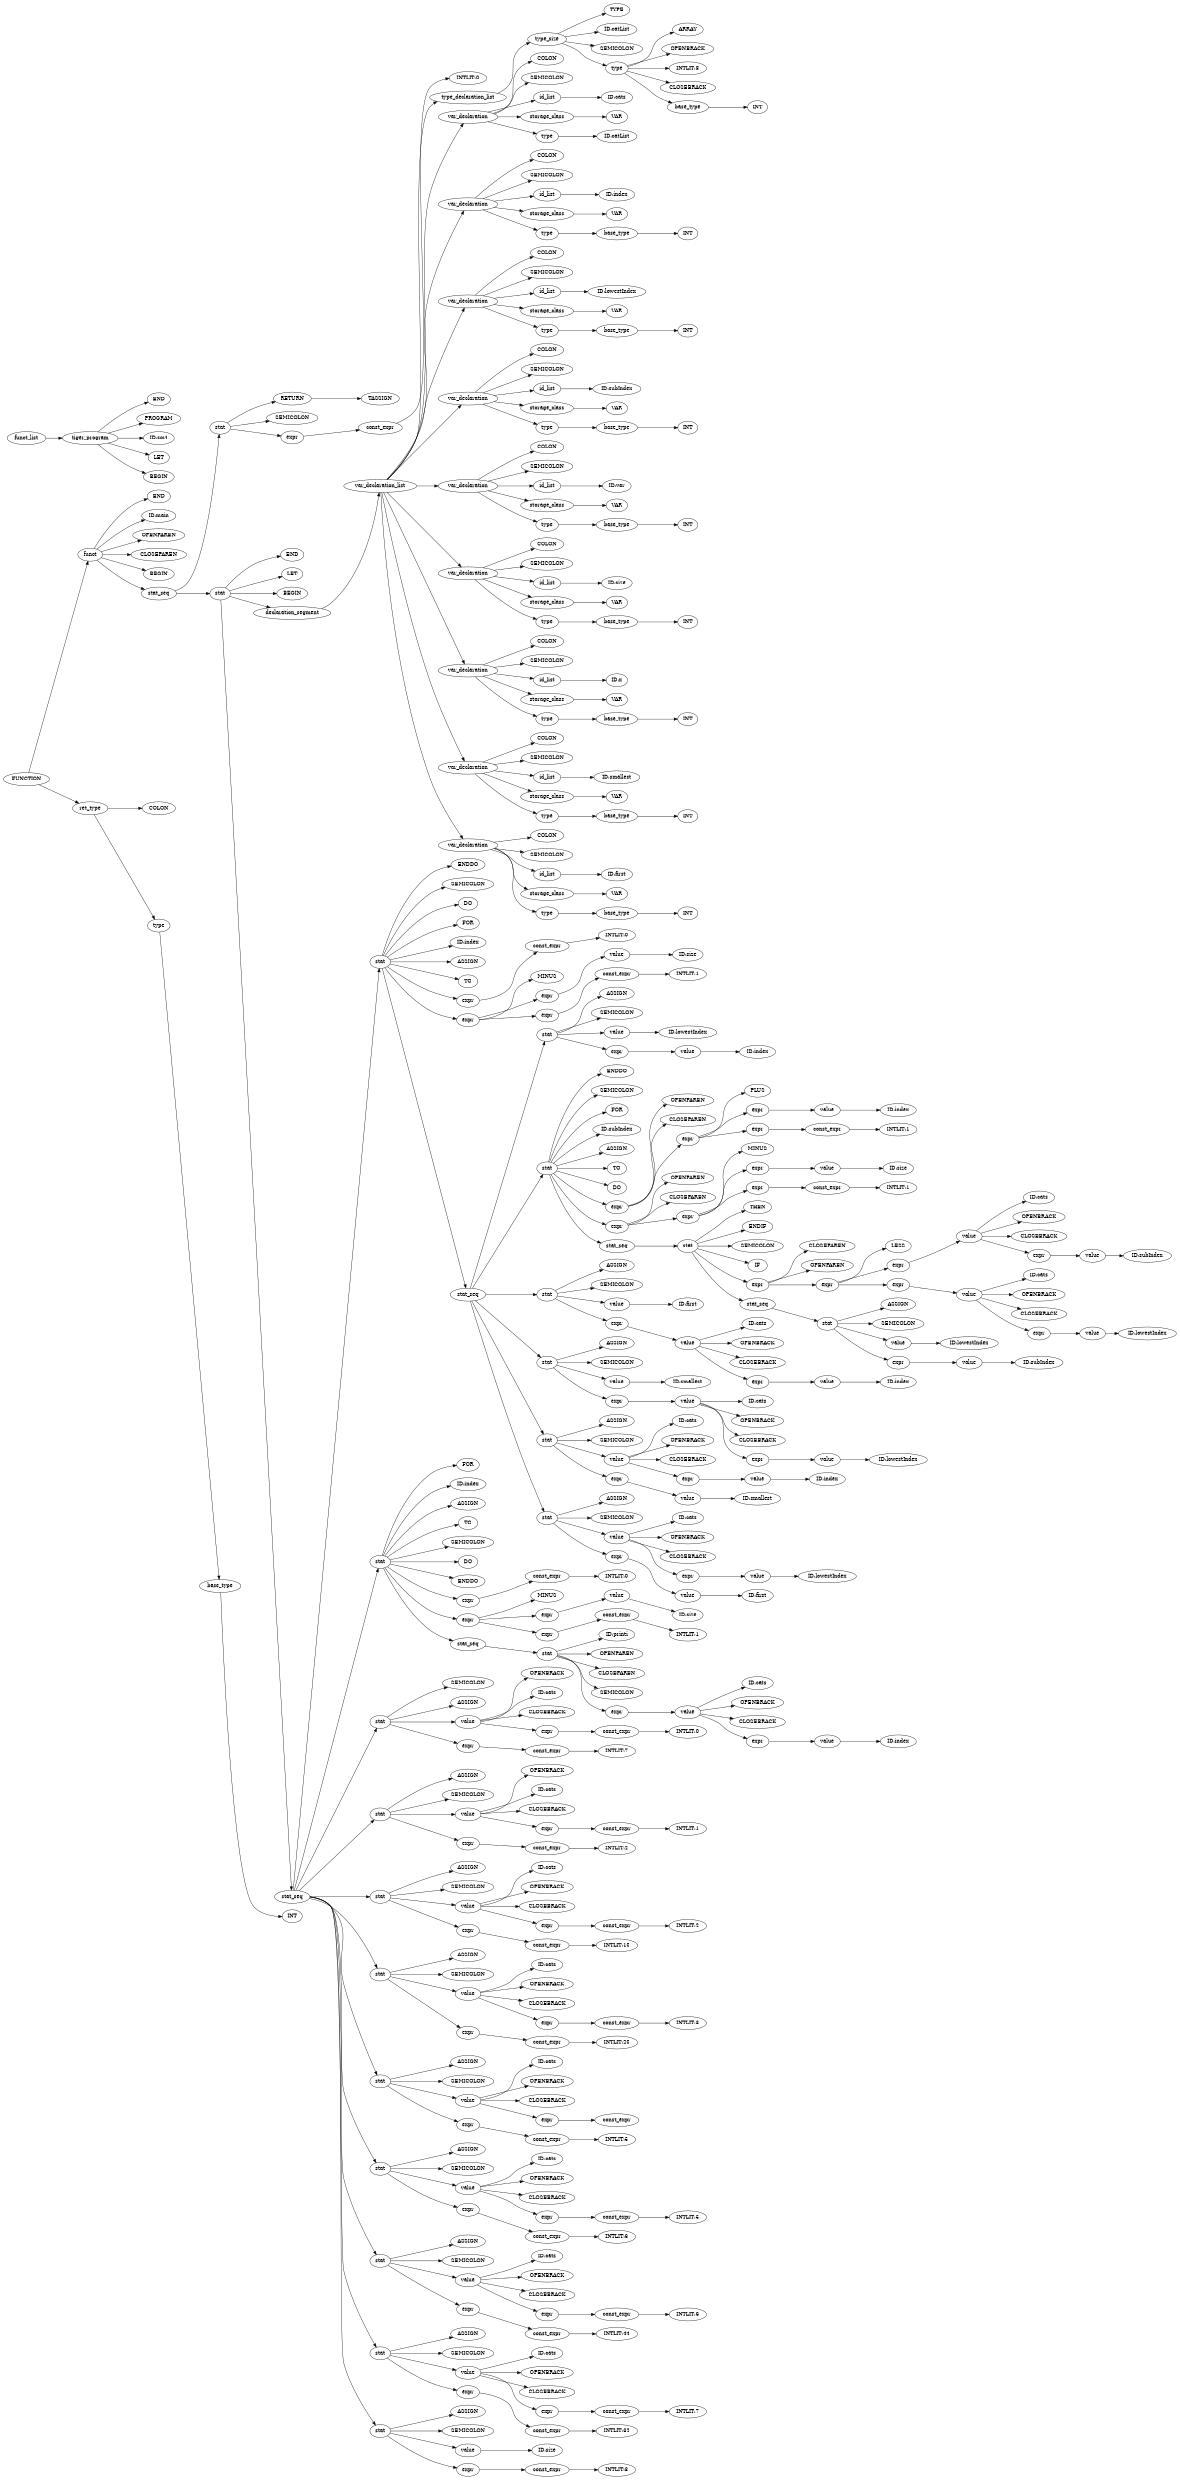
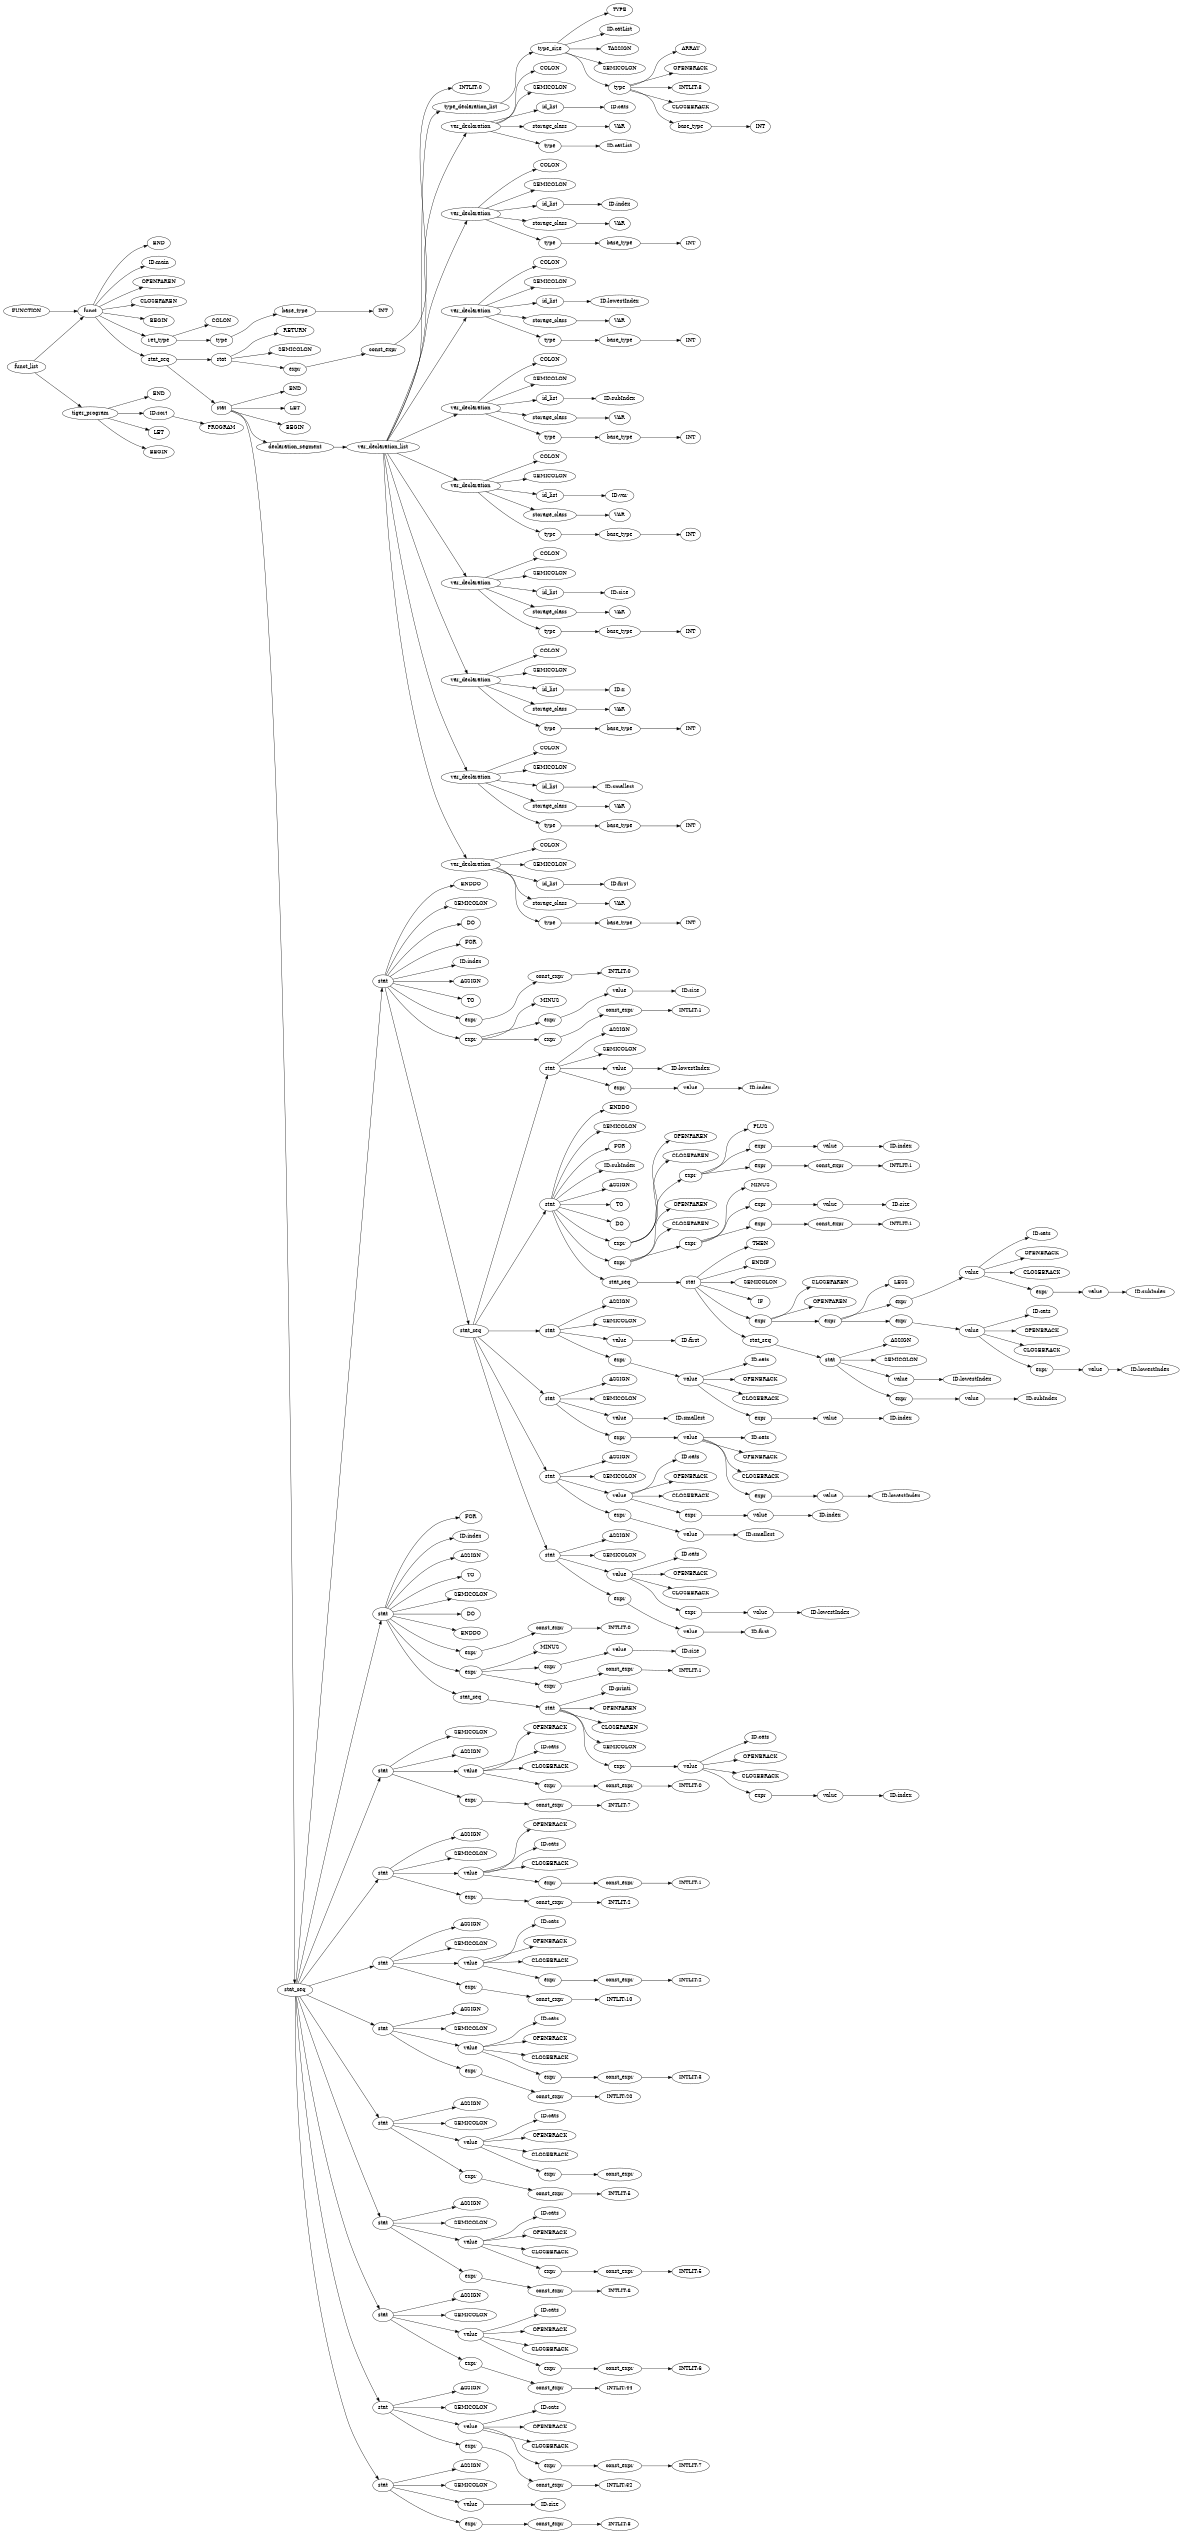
edge "funct_list" -> "funct": added
edge "RETURN" -> "TASSIGN": now "type_size" -> "TASSIGN"
edge "tiger_program" -> "PROGRAM": now "ID:sort" -> "PROGRAM"
edge "FUNCTION" -> "ret_type": now "funct" -> "ret_type"
